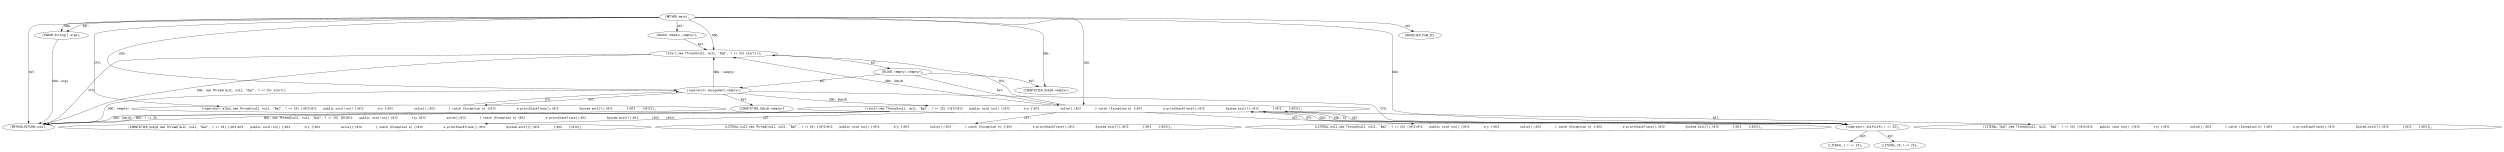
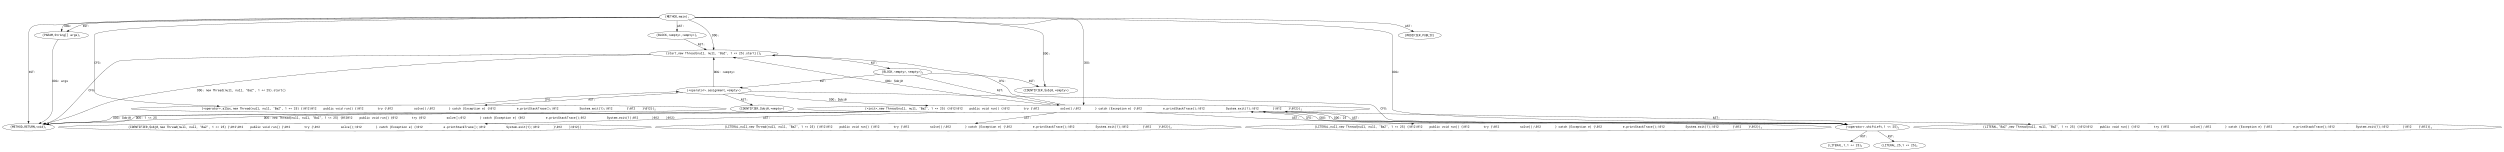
edge "(METHOD,main)" -> "(<operator>.assignment,<empty>)": removed, label "DDG:"
edge "(<operator>.assignment,<empty>)" -> "(METHOD_RETURN,void)": removed, label "DDG: <empty>"
